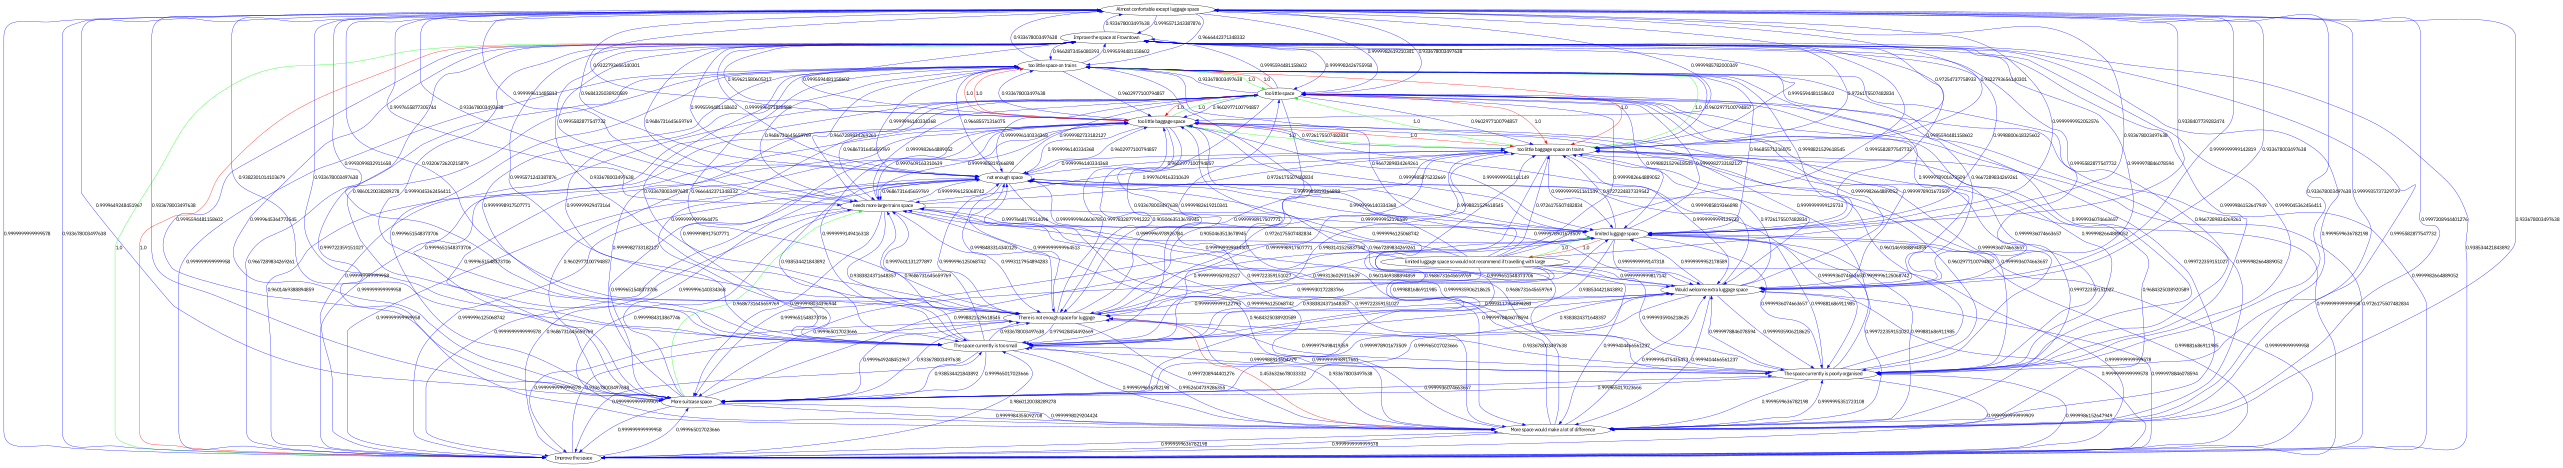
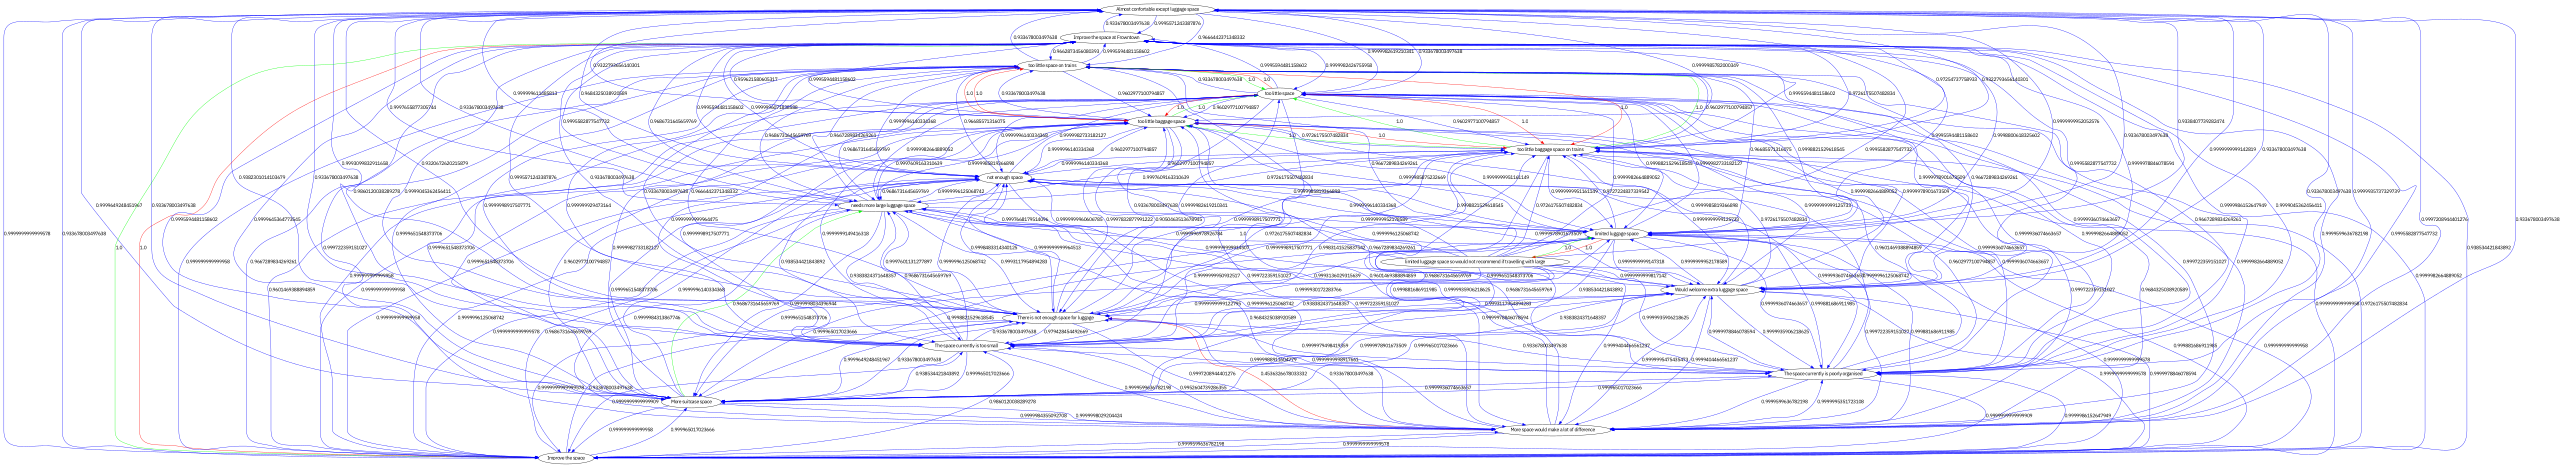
node "needs more large trains space": label "needs more large trains space" -> "needs more large luggage space"
edge "too little baggage space on trains" -> "There is not enough space for luggage": label "0.9050463513678945" -> "1.0"
